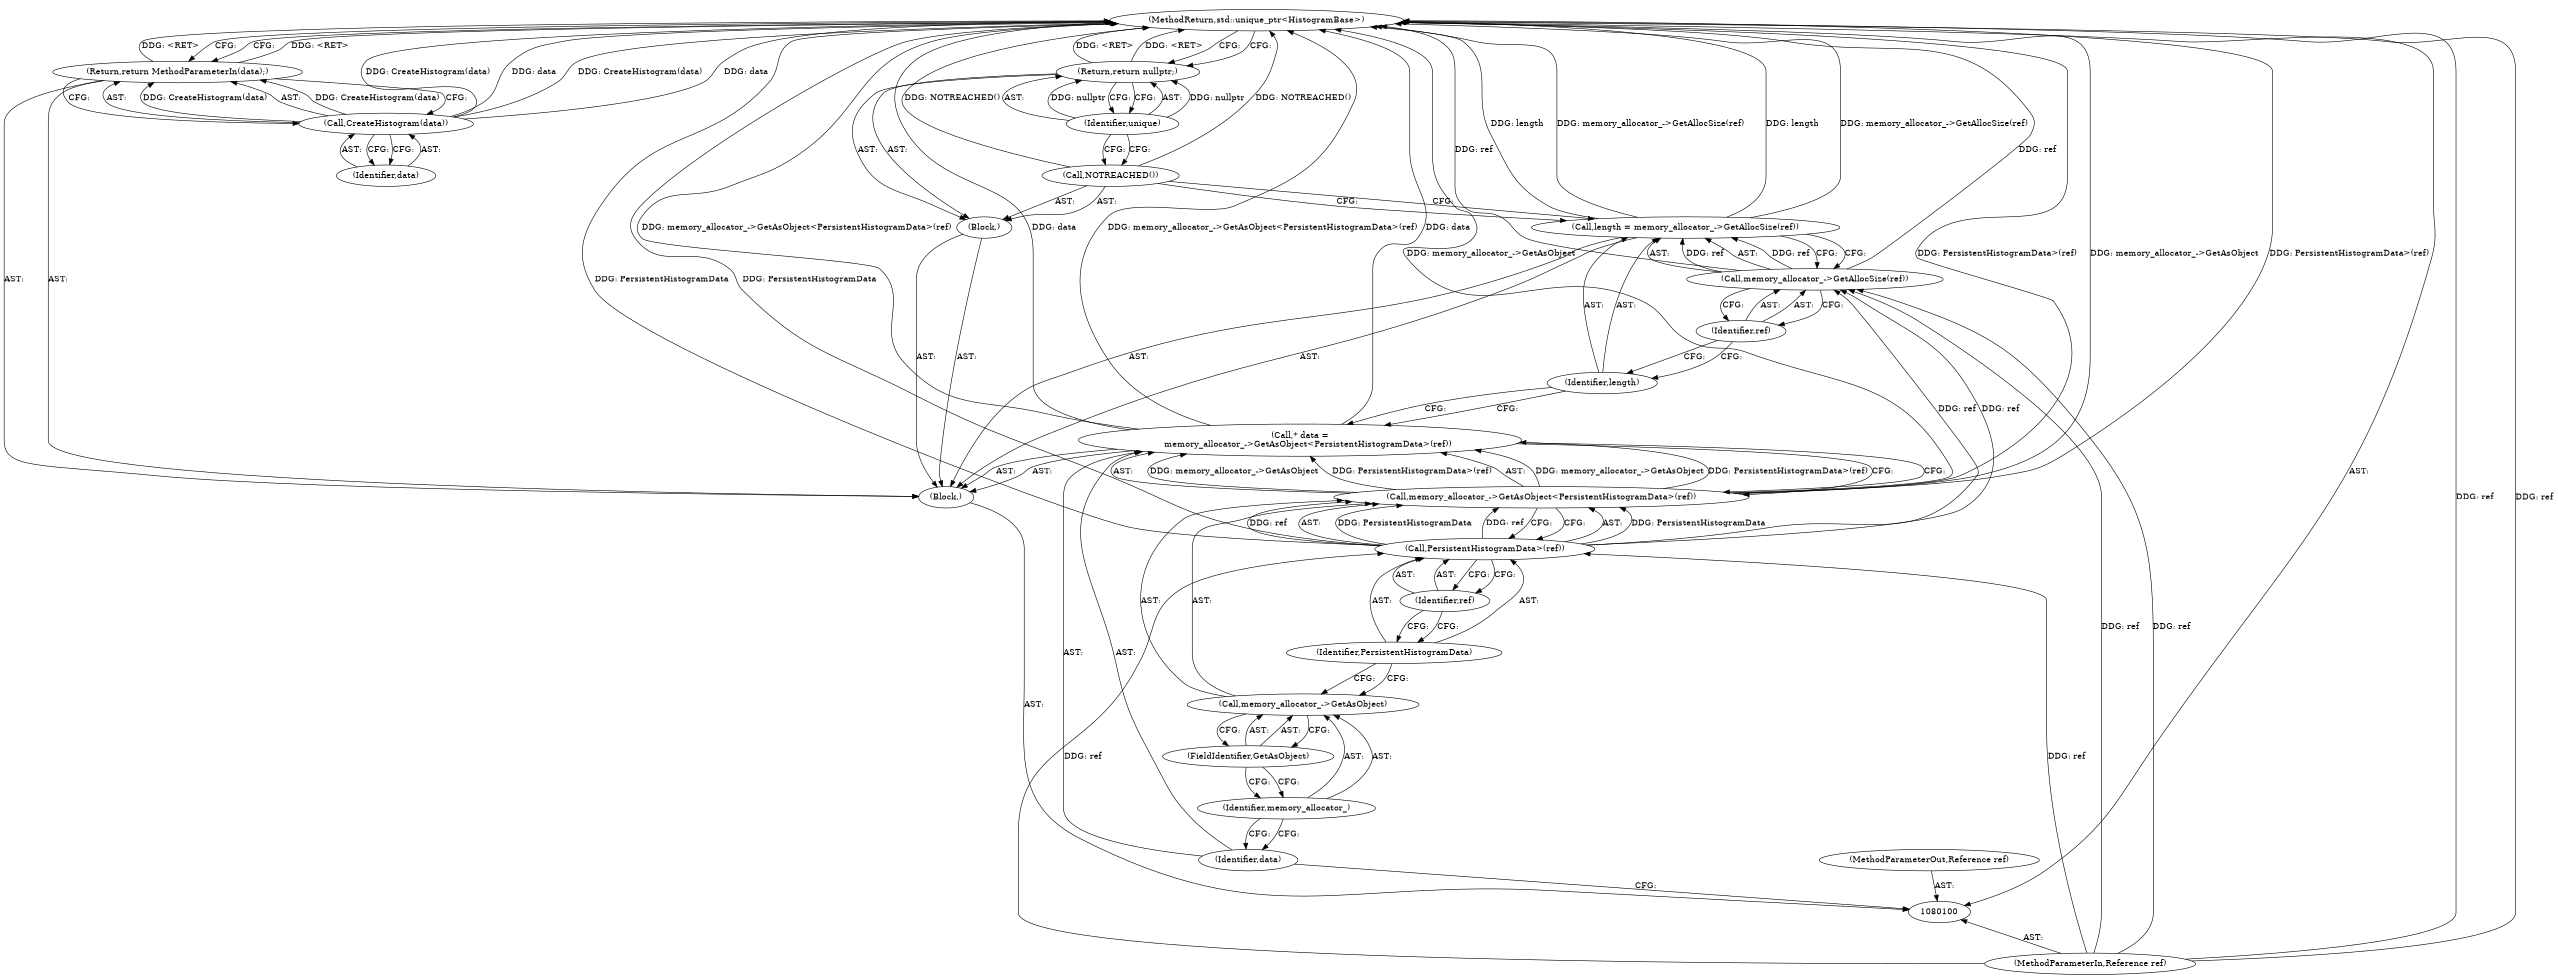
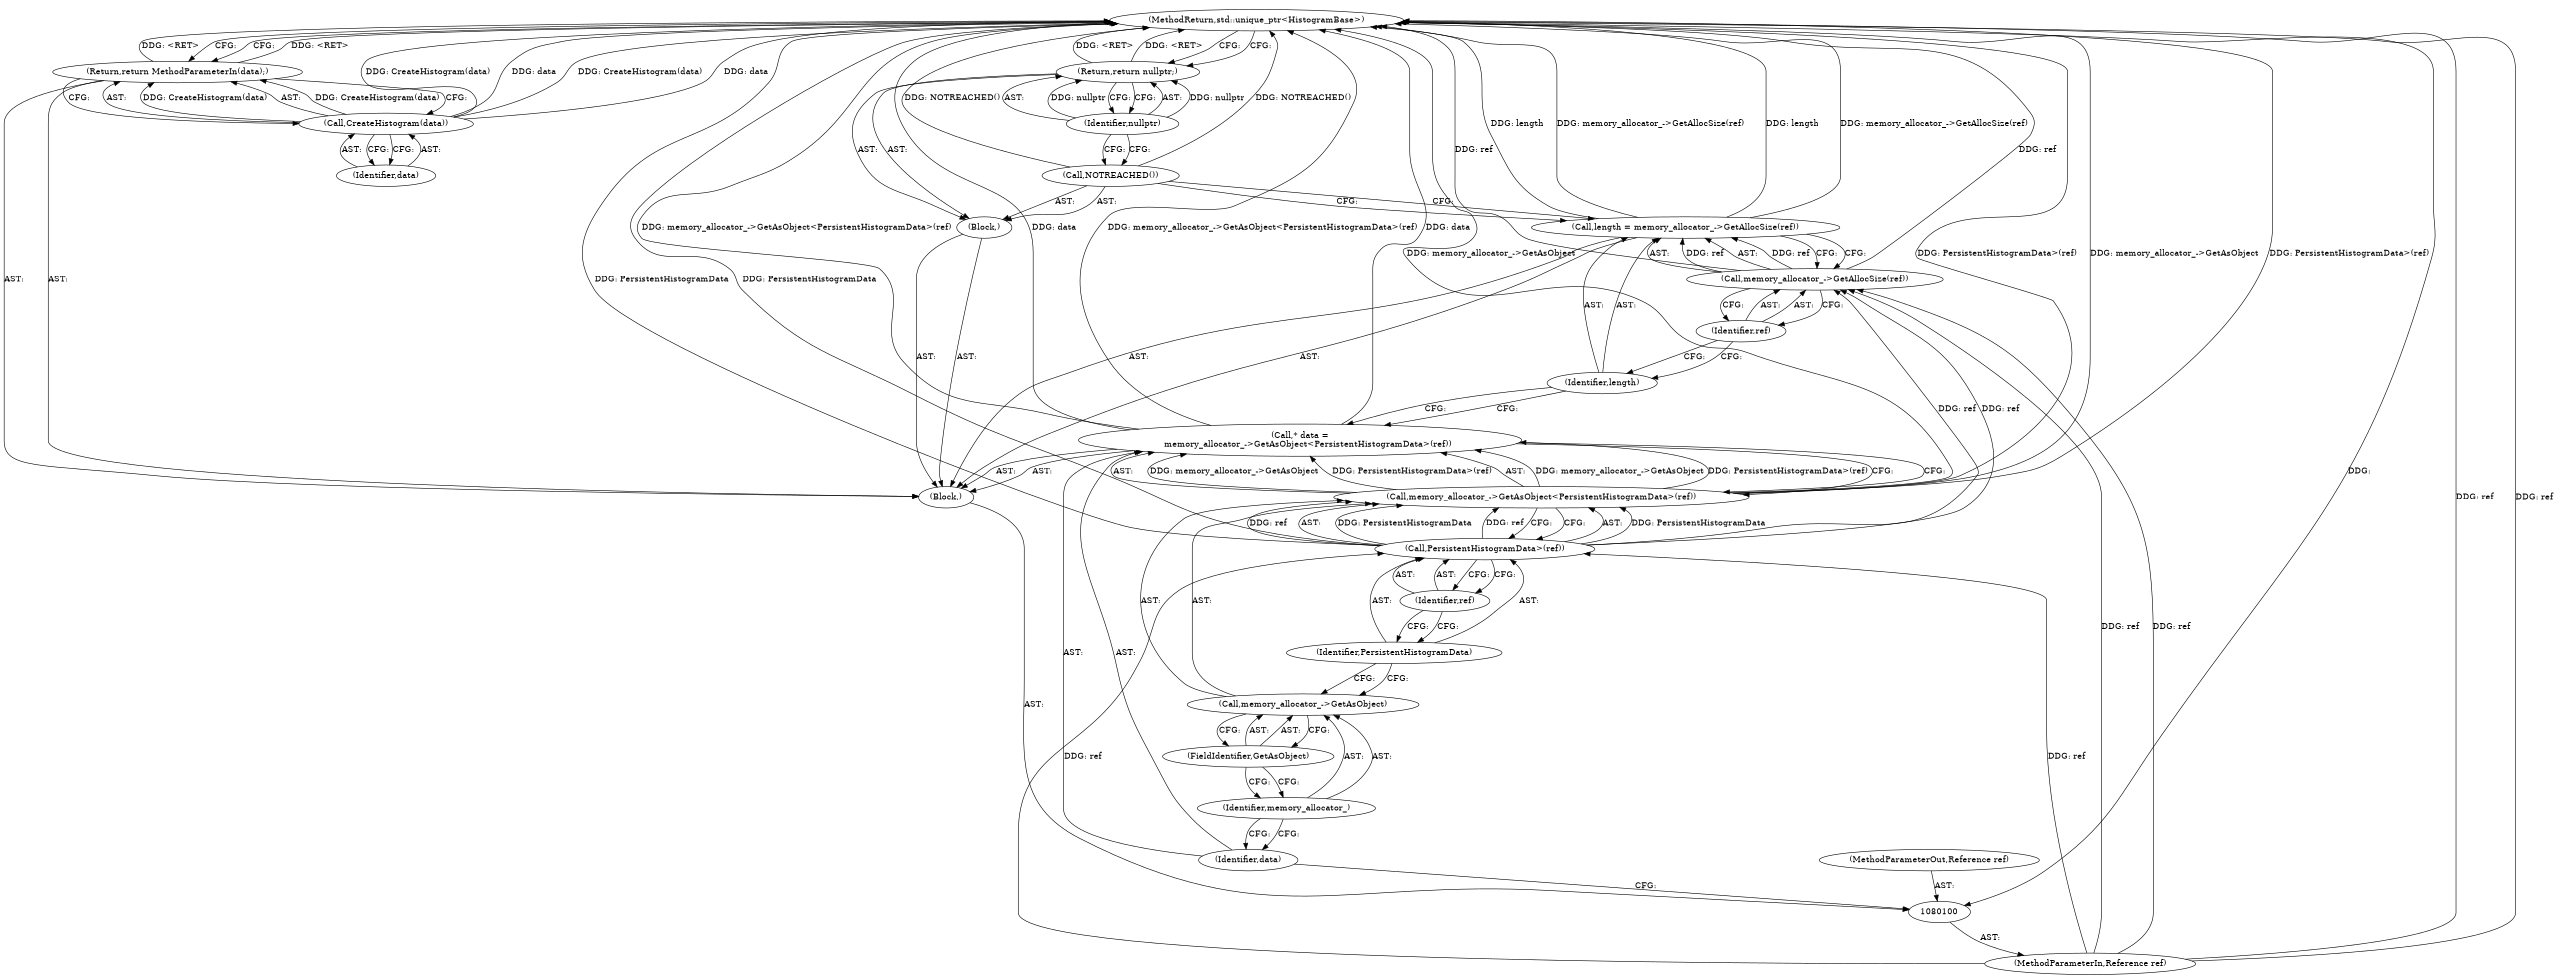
node "(Identifier,unique)": label "(Identifier,unique)" -> "(Identifier,nullptr)"
edge "(MethodReturn,std::unique_ptr<HistogramBase>)" -> "1080100": label "AST: " -> "DDG: "
edge "(MethodParameterIn,Reference ref)" -> "1080100": reversed
